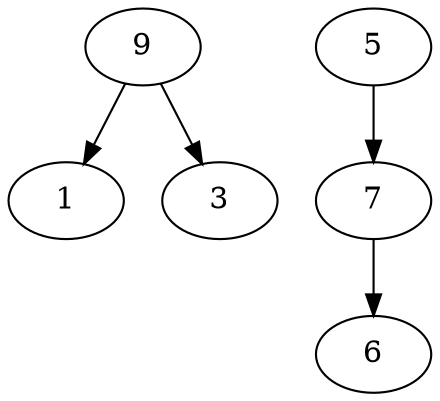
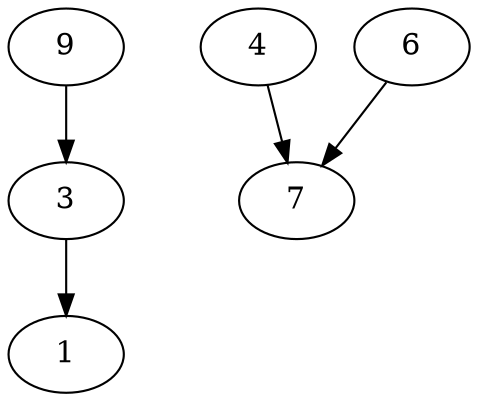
node "5": label "5" -> "4"
edge "9" -> "1": now "3" -> "1"
edge "7" -> "6": reversed
